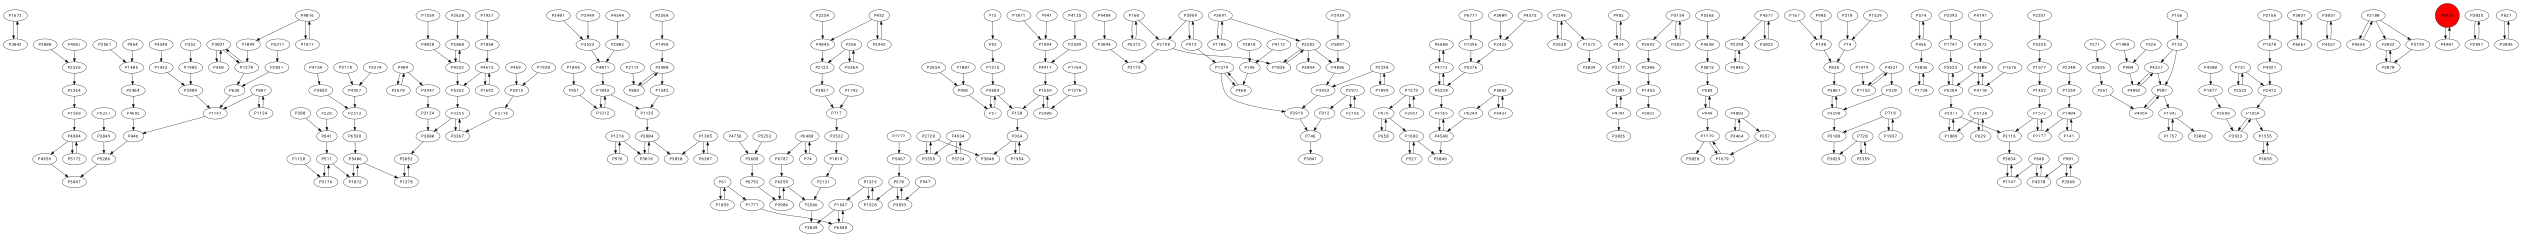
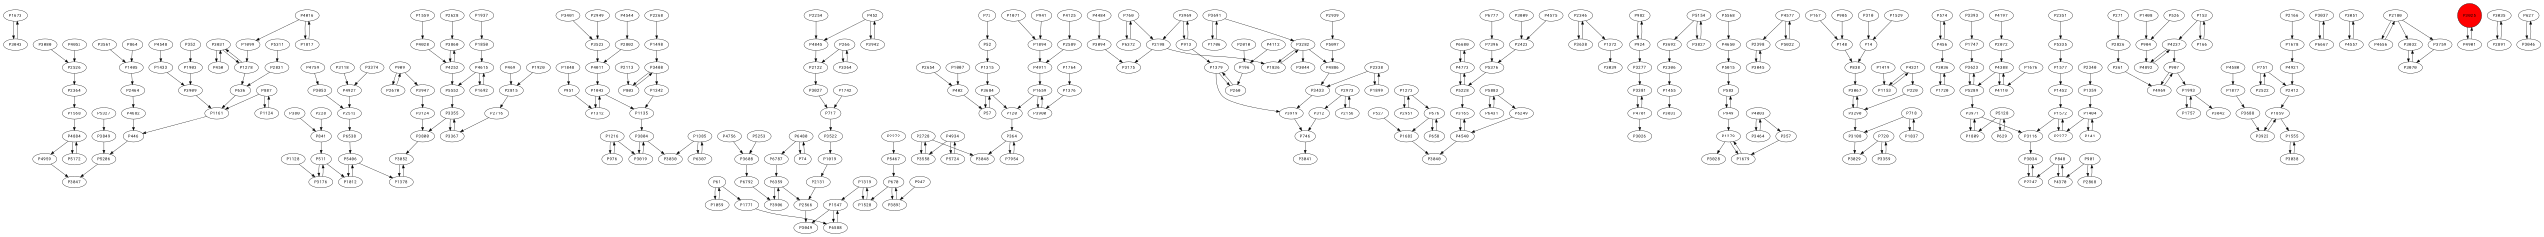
edge "P153" -> "P907": now "P153" -> "P166"
node "P460": label "P460" -> "P260"
edge "P1683" -> "P527": removed
